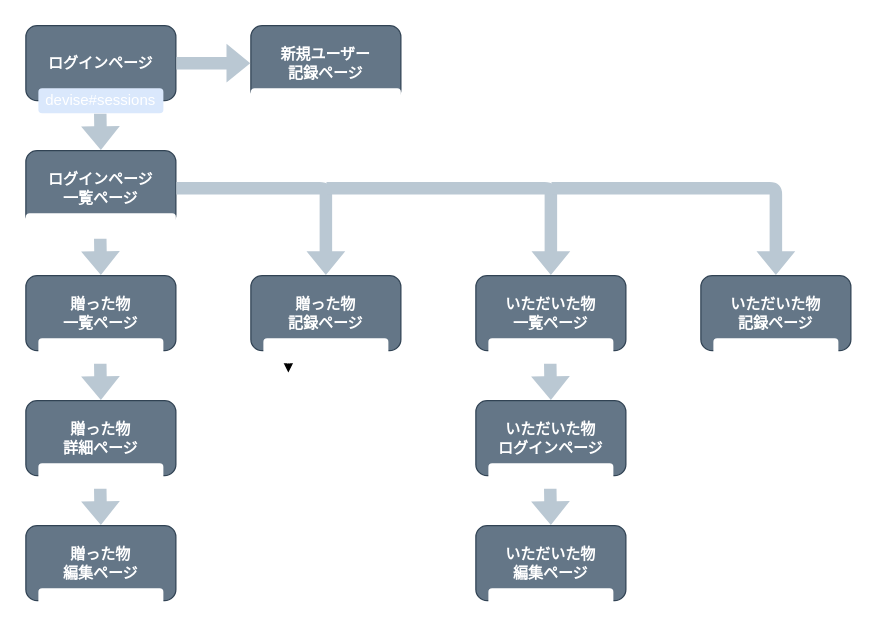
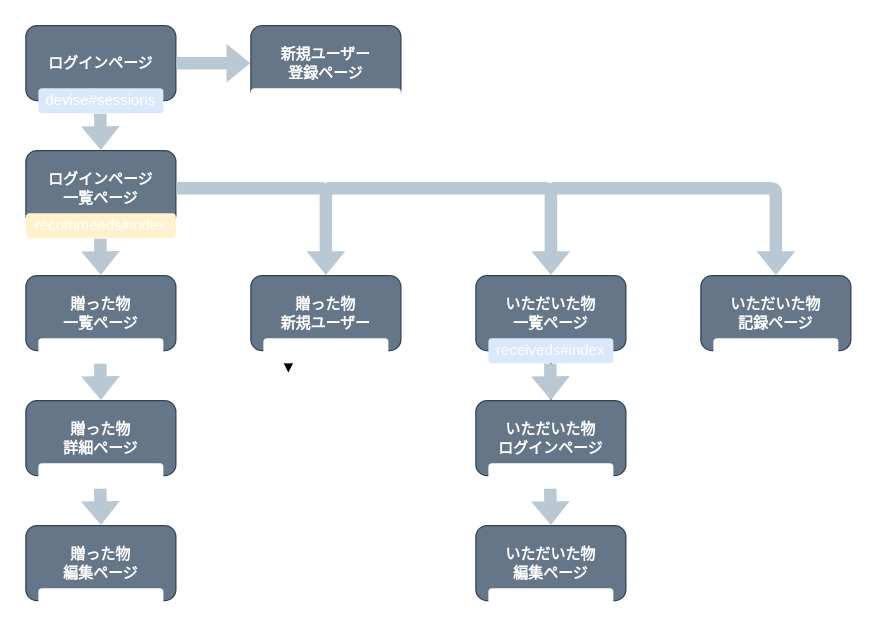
node "新規ユーザー 記録ページ": label "新規ユーザー 記録ページ" -> "新規ユーザー 登録ページ"
node "recommends#index": fillcolor #ffffff -> #fff2cc
node "贈った物 記録ページ": label "贈った物 記録ページ" -> "贈った物 新規ユーザー"
node "receiveds#index": fillcolor #ffffff -> #dae8fc
edge "いただいた物 一覧ページ" -> "いただいた物 ログインページ": added
